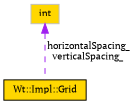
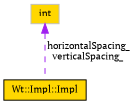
node "Wt::Impl::Grid": label "Wt::Impl::Grid" -> "Wt::Impl::Impl"
